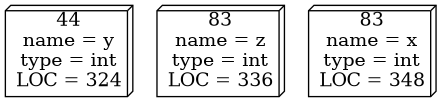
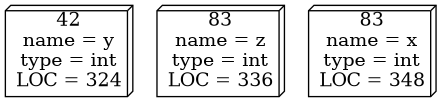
node "44 name = y type = int LOC = 324": label "44 name = y type = int LOC = 324" -> "42 name = y type = int LOC = 324"
